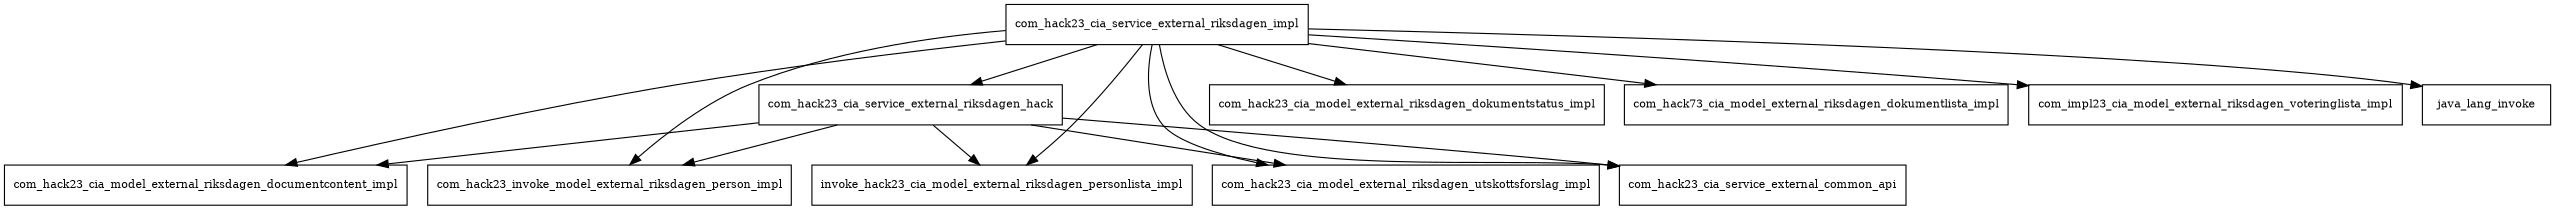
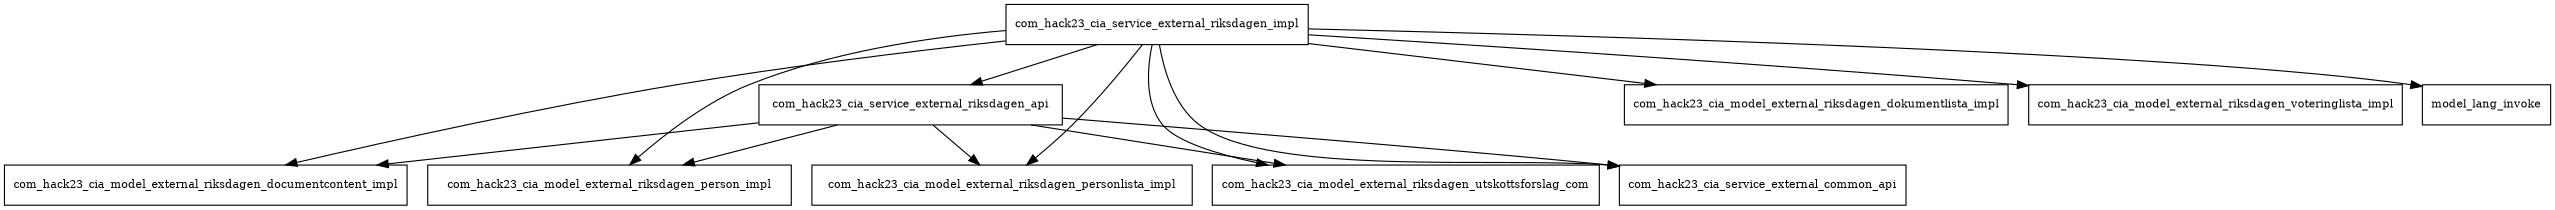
node "com_hack23_cia_service_external_riksdagen_hack": label "com_hack23_cia_service_external_riksdagen_hack" -> "com_hack23_cia_service_external_riksdagen_api"
node "com_hack23_cia_model_external_riksdagen_dokumentstatus_impl": removed
node "com_hack73_cia_model_external_riksdagen_dokumentlista_impl": label "com_hack73_cia_model_external_riksdagen_dokumentlista_impl" -> "com_hack23_cia_model_external_riksdagen_dokumentlista_impl"
node "com_impl23_cia_model_external_riksdagen_voteringlista_impl": label "com_impl23_cia_model_external_riksdagen_voteringlista_impl" -> "com_hack23_cia_model_external_riksdagen_voteringlista_impl"
node "java_lang_invoke": label "java_lang_invoke" -> "model_lang_invoke"
node "com_hack23_invoke_model_external_riksdagen_person_impl": label "com_hack23_invoke_model_external_riksdagen_person_impl" -> "com_hack23_cia_model_external_riksdagen_person_impl"
node "invoke_hack23_cia_model_external_riksdagen_personlista_impl": label "invoke_hack23_cia_model_external_riksdagen_personlista_impl" -> "com_hack23_cia_model_external_riksdagen_personlista_impl"
node "com_hack23_cia_model_external_riksdagen_utskottsforslag_impl": label "com_hack23_cia_model_external_riksdagen_utskottsforslag_impl" -> "com_hack23_cia_model_external_riksdagen_utskottsforslag_com"
